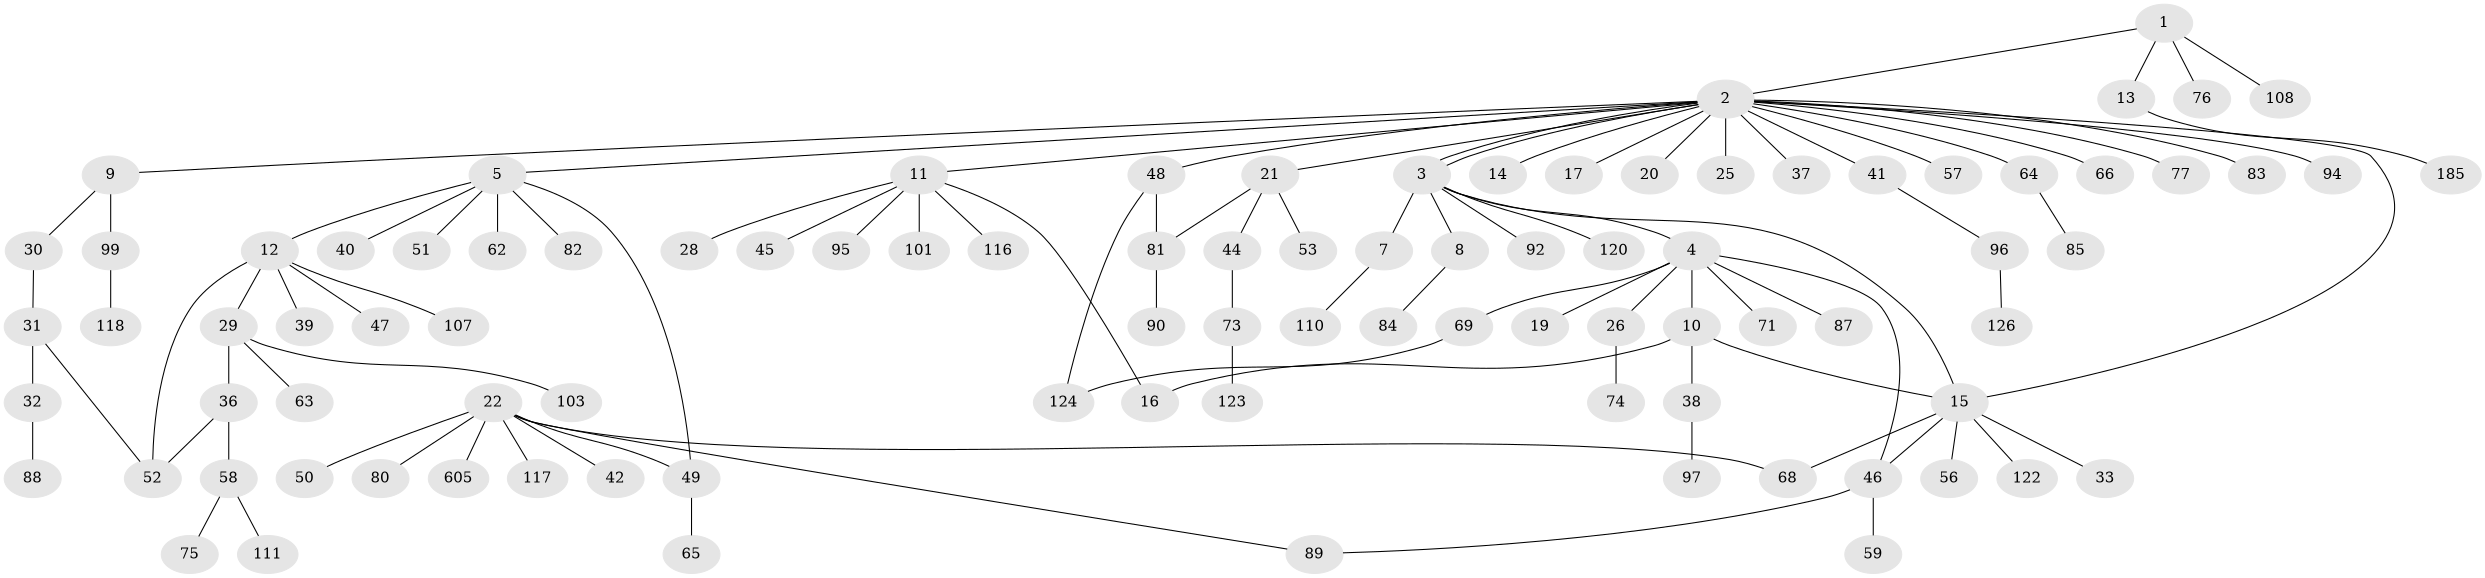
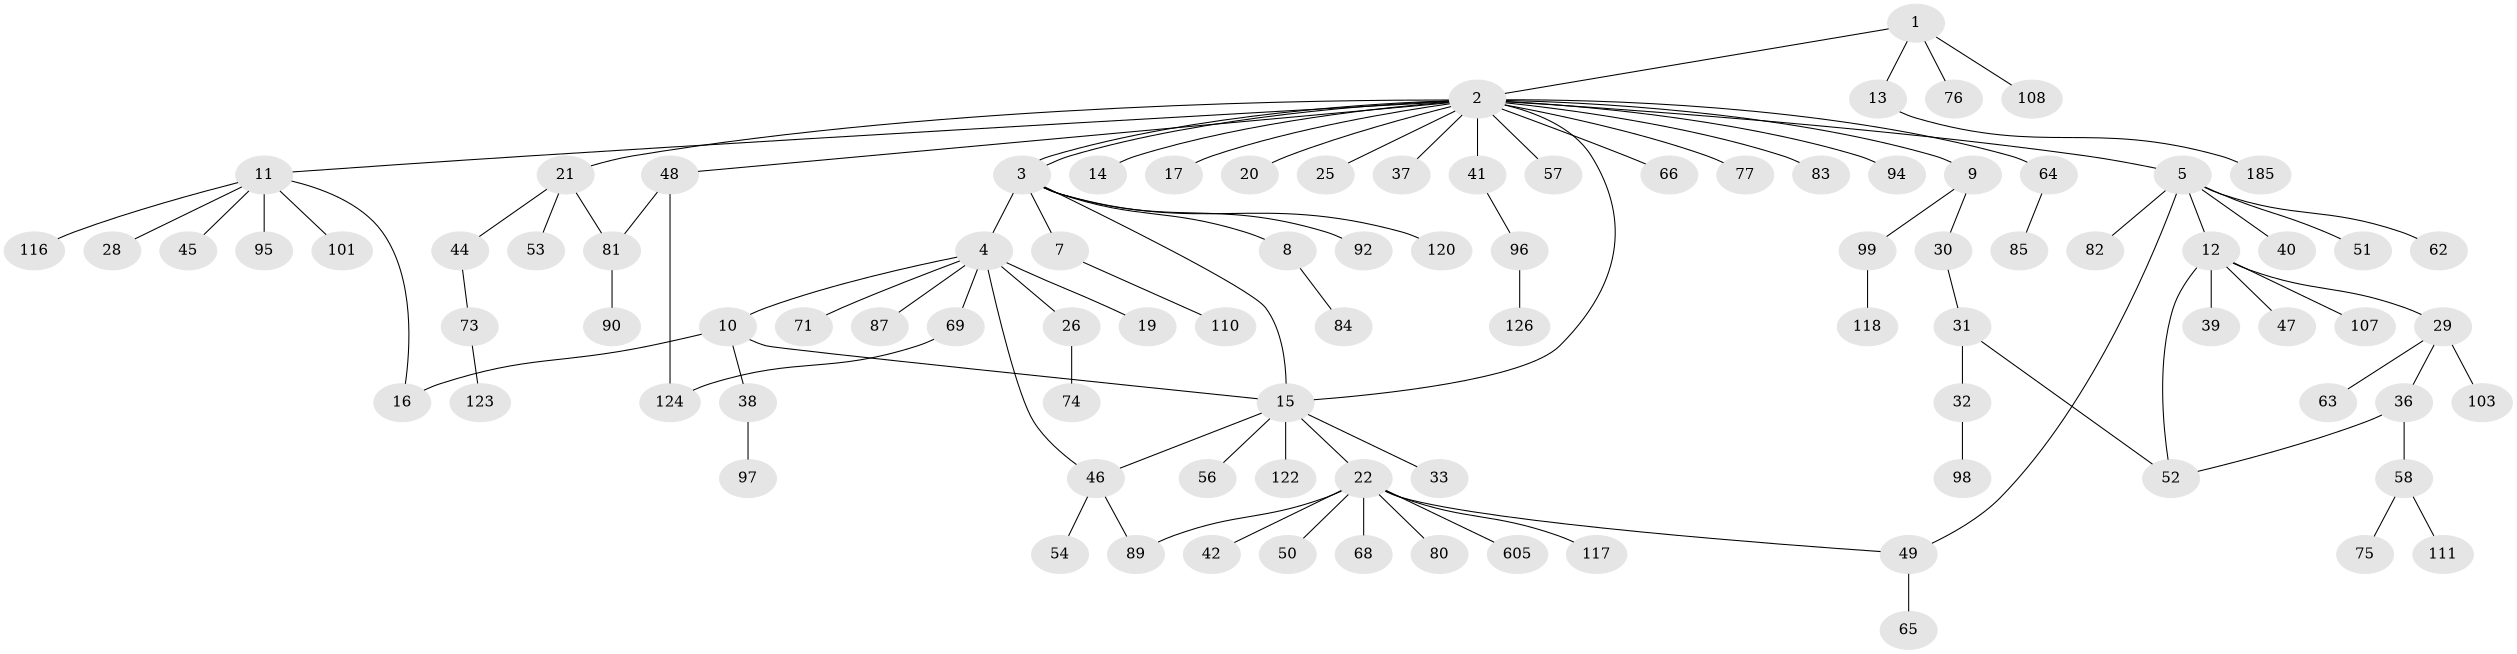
edge "15" -- "68": now "15" -- "22"
node "88": label "88" -> "98"
node "59": label "59" -> "54"
